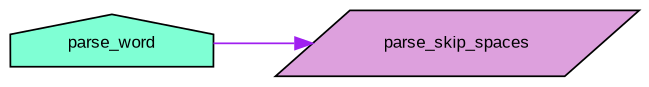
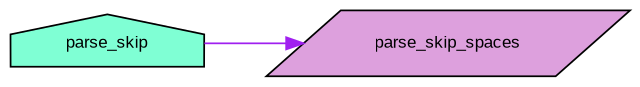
node "parse_word": label "parse_word" -> "parse_skip"
